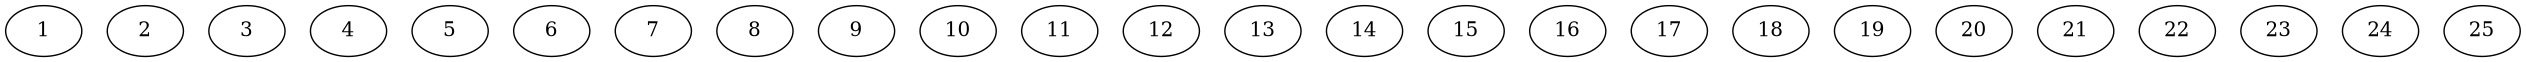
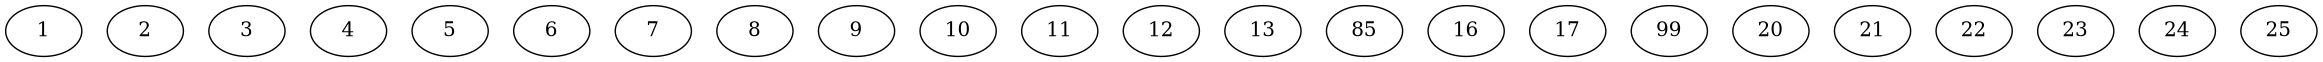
node "14": removed
node "15": label "15" -> "85"
node "18": removed
node "19": label "19" -> "99"
